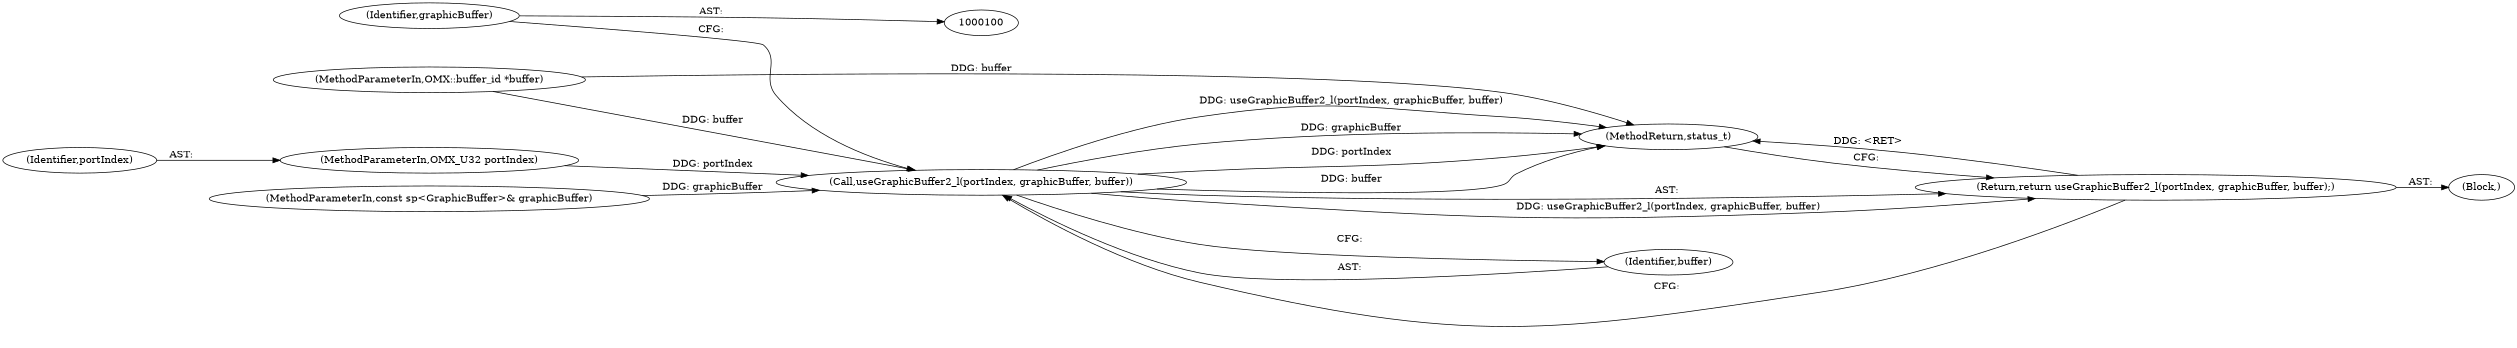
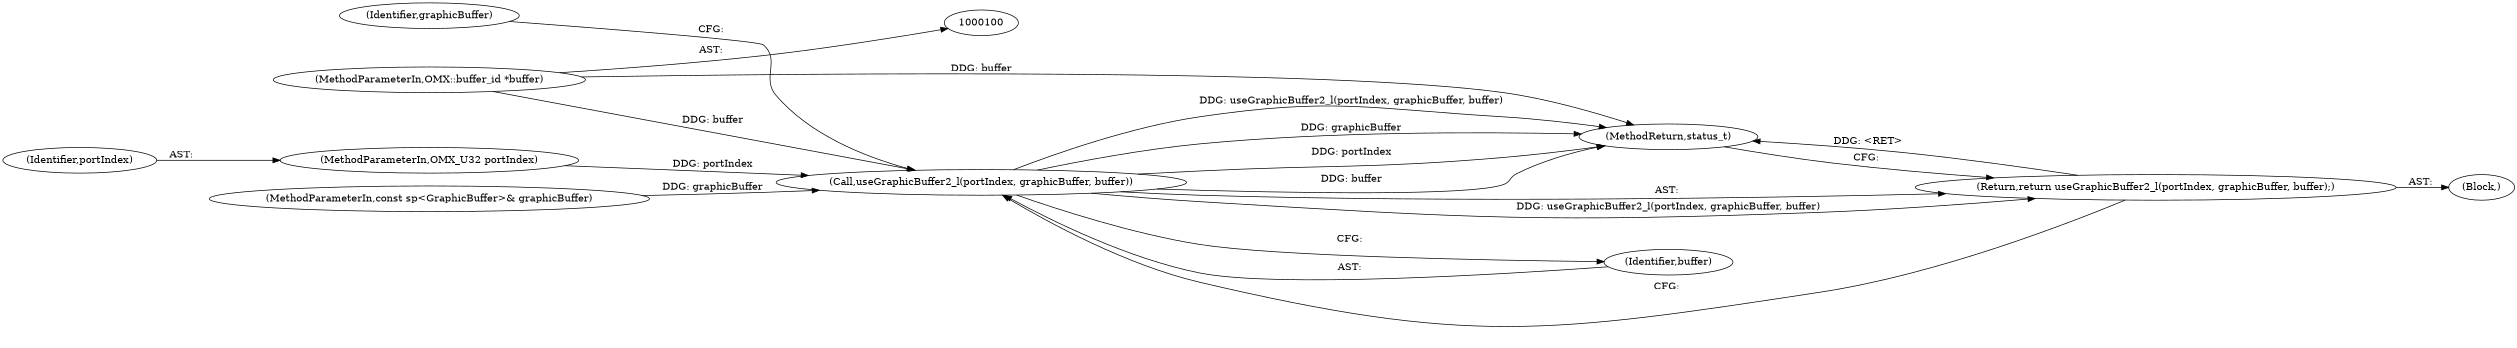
edge "(Identifier,graphicBuffer)" -> "1000100": now "(MethodParameterIn,OMX::buffer_id *buffer)" -> "1000100"
